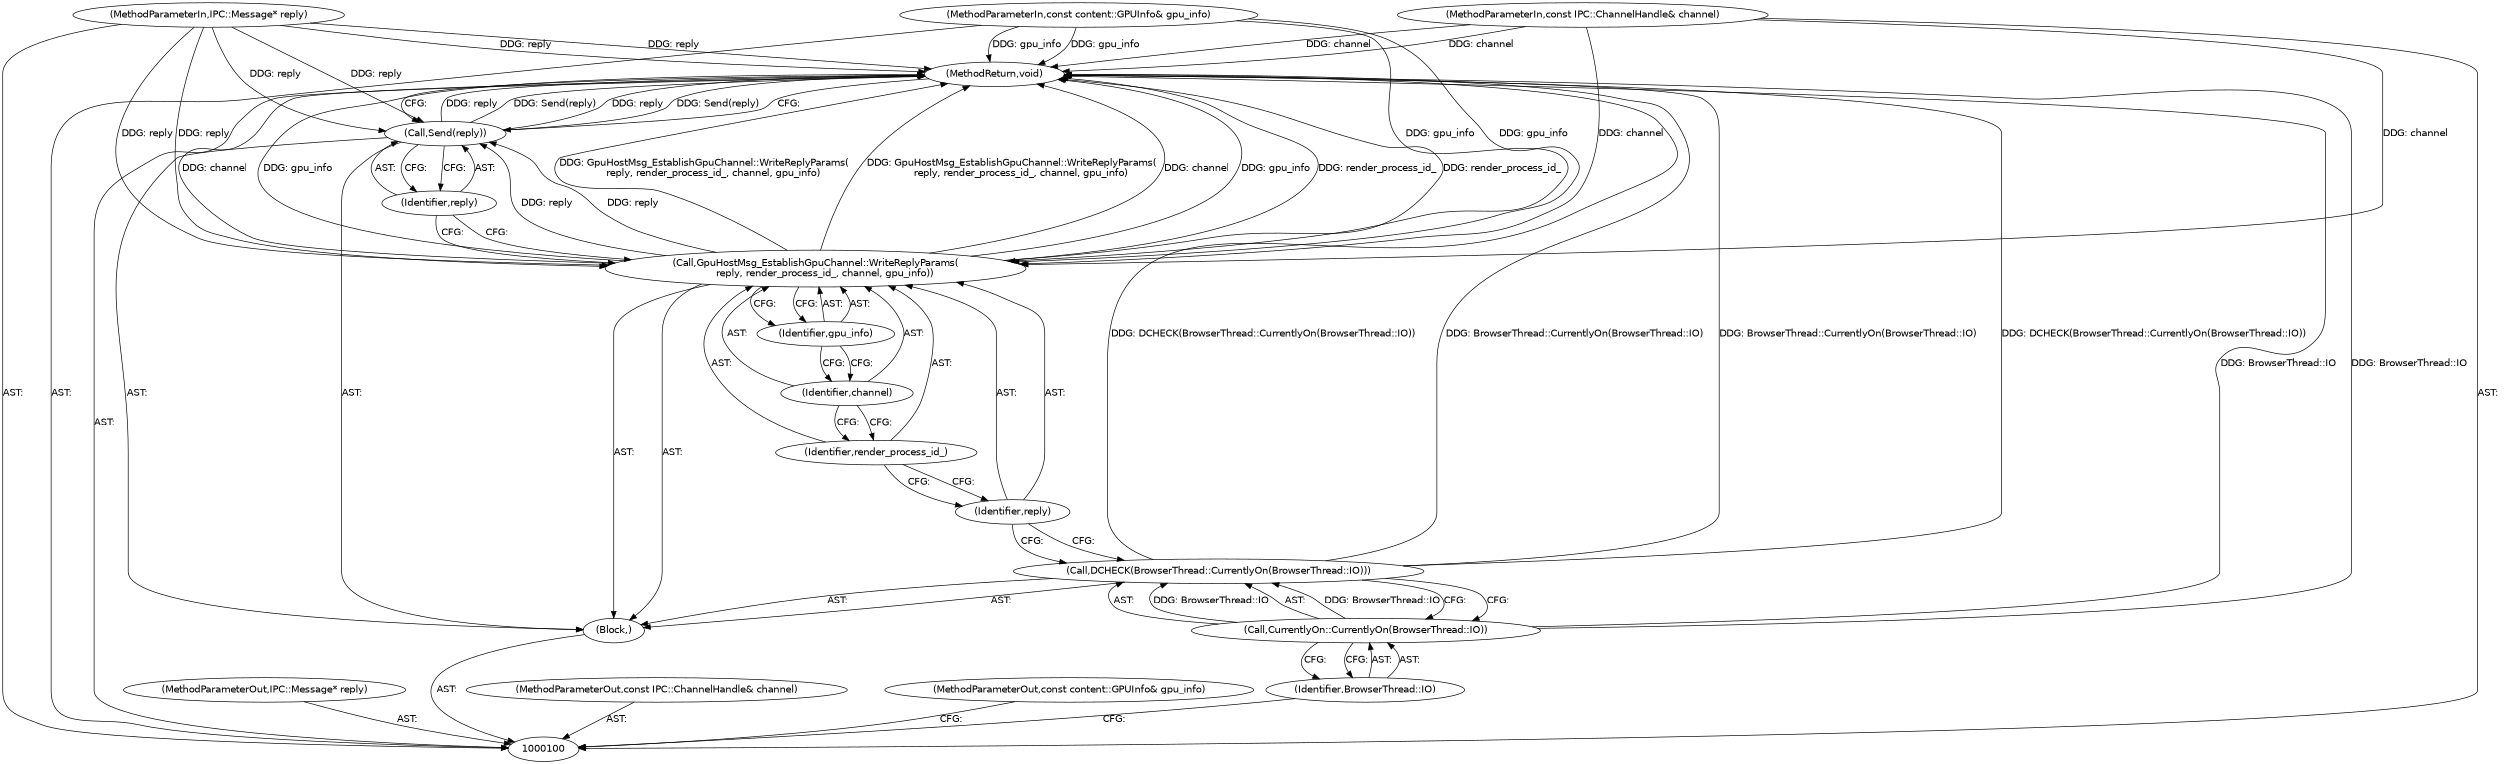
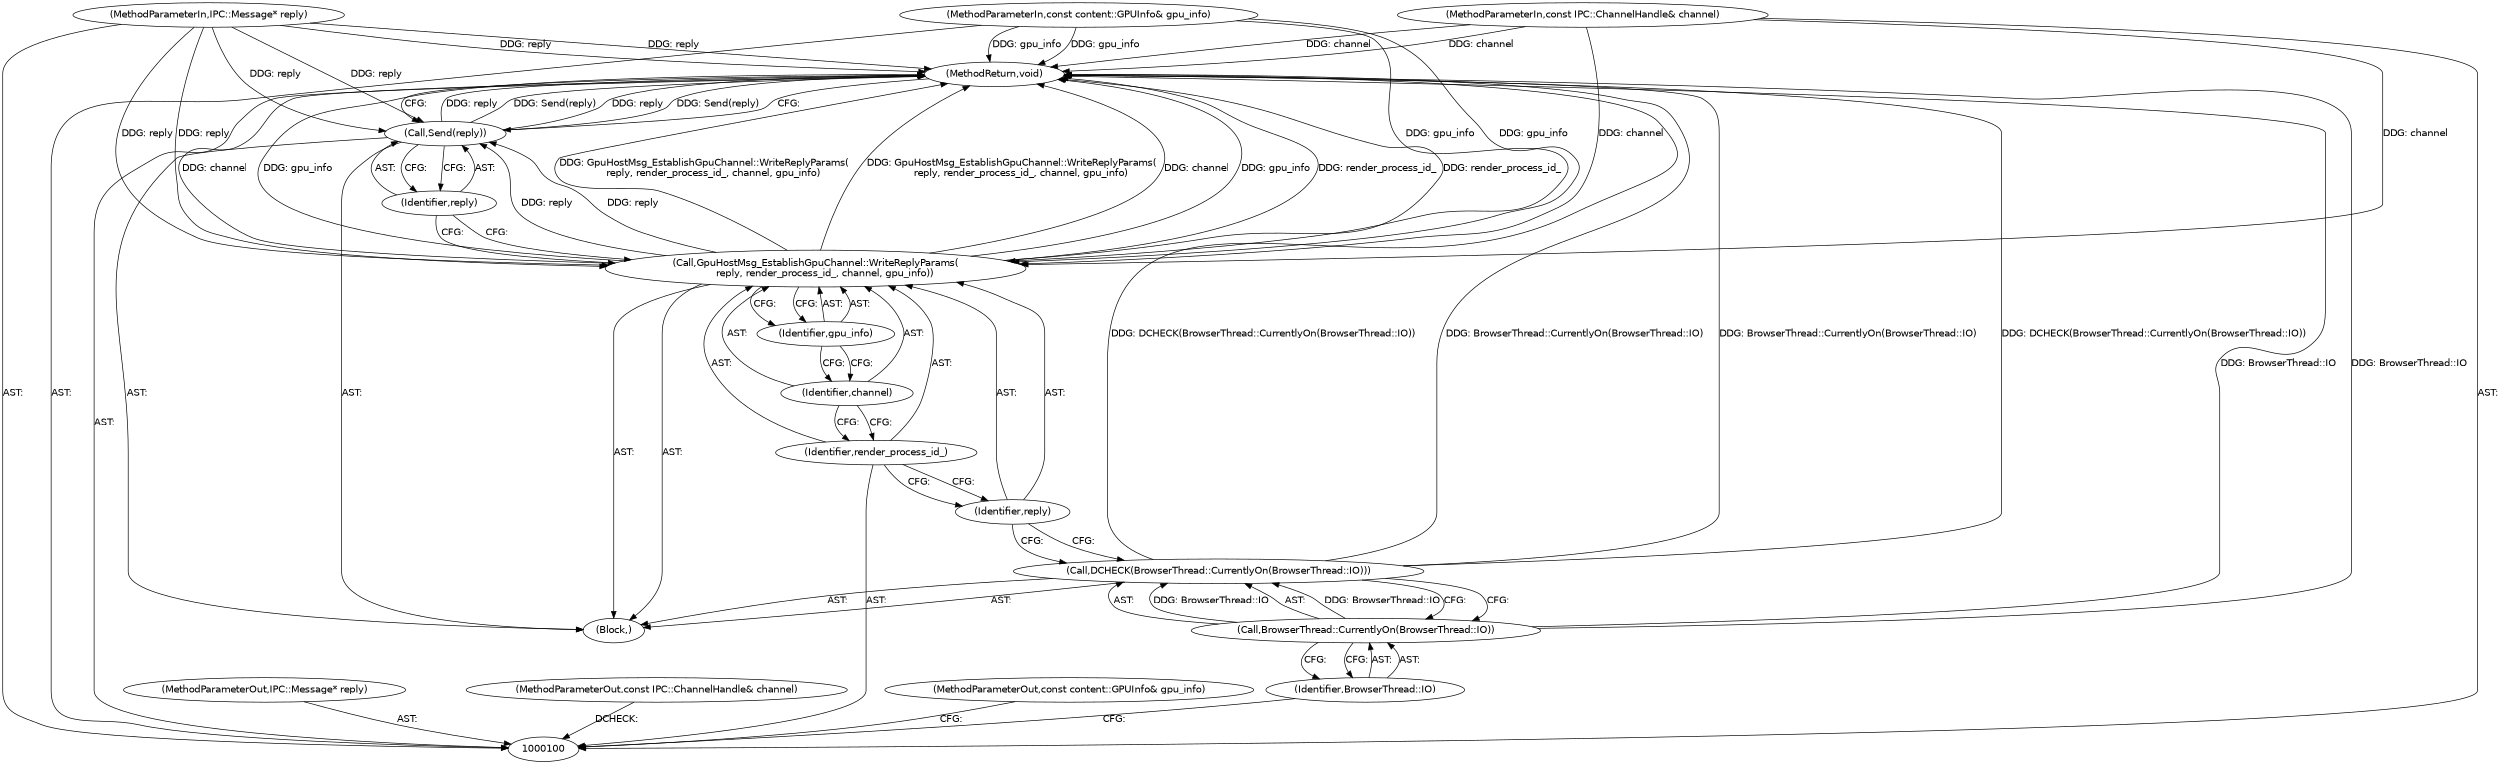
node "(Call,CurrentlyOn::CurrentlyOn(BrowserThread::IO))": label "(Call,CurrentlyOn::CurrentlyOn(BrowserThread::IO))" -> "(Call,BrowserThread::CurrentlyOn(BrowserThread::IO))"
edge "(Block,)" -> "1000100": now "(Identifier,render_process_id_)" -> "1000100"
edge "(MethodParameterOut,const IPC::ChannelHandle& channel)" -> "1000100": label "AST: " -> "DCHECK: "
